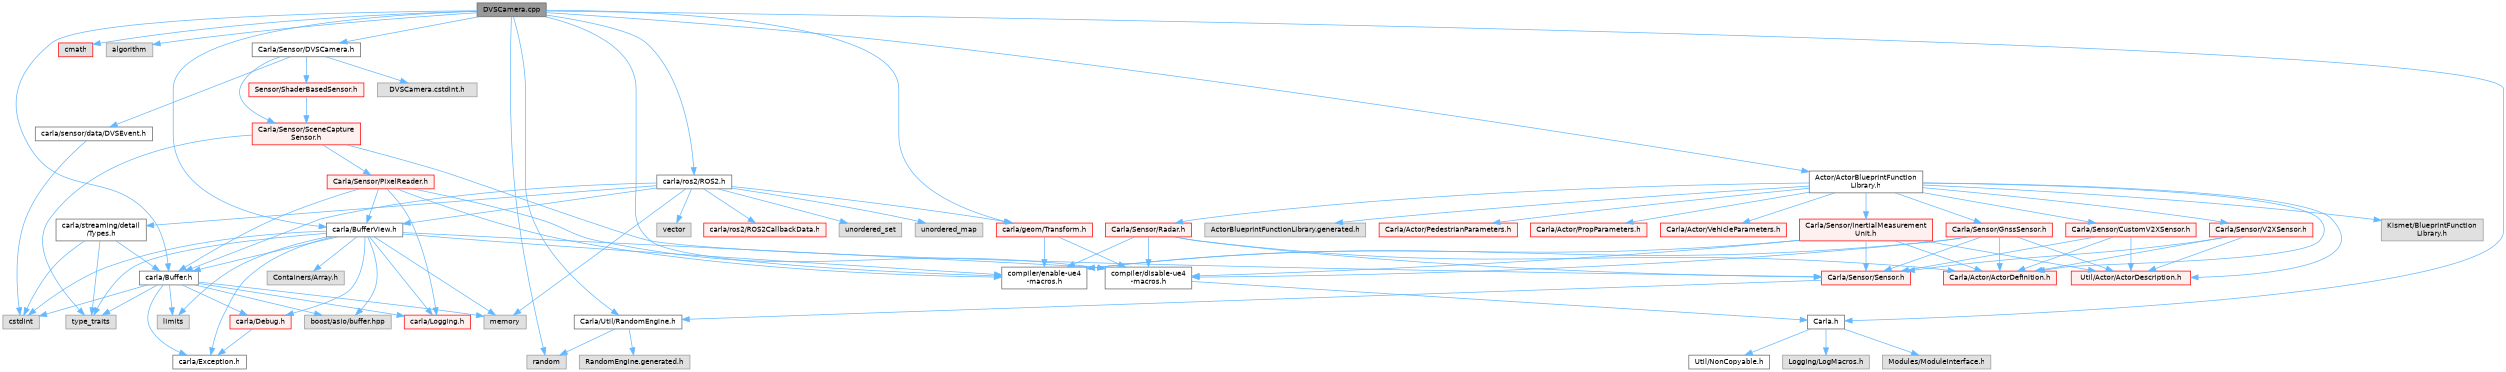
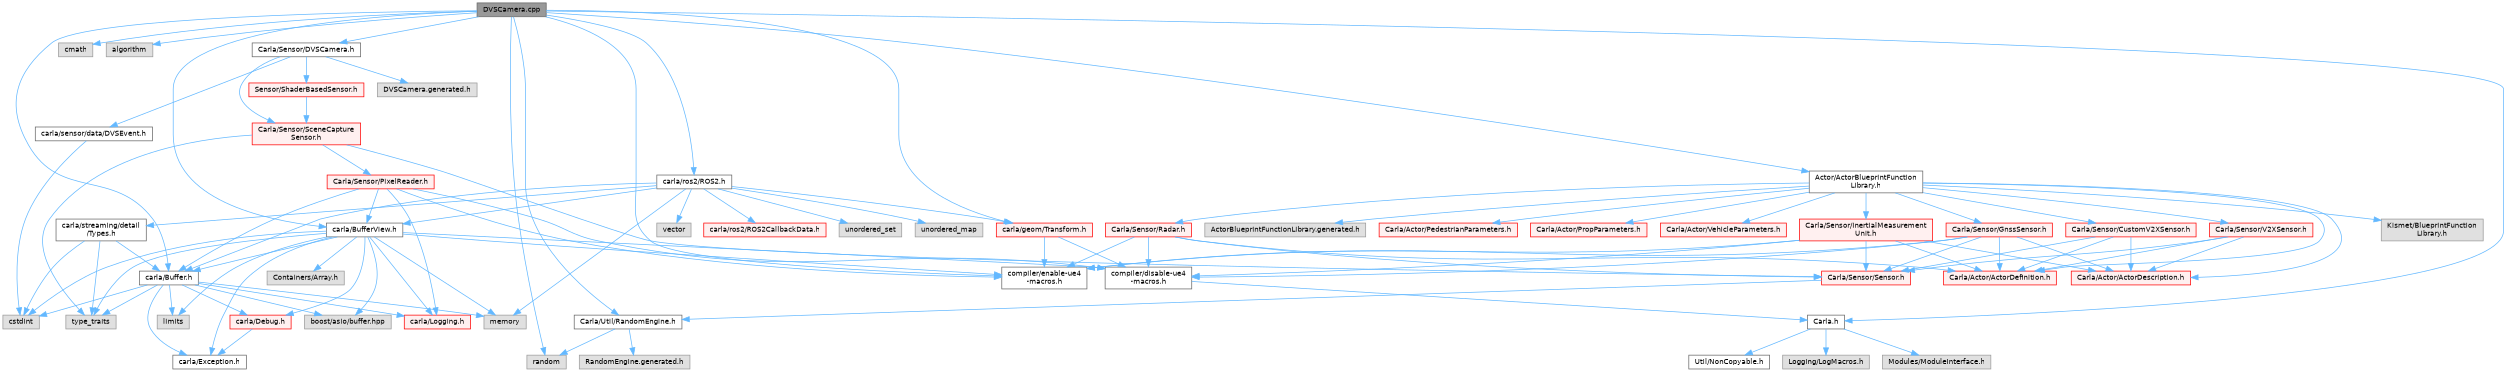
node "cmath": color red -> grey60
node "DVSCamera.cstdint.h": label "DVSCamera.cstdint.h" -> "DVSCamera.generated.h"
node "Util/Actor/ActorDescription.h": label "Util/Actor/ActorDescription.h" -> "Carla/Actor/ActorDescription.h"
